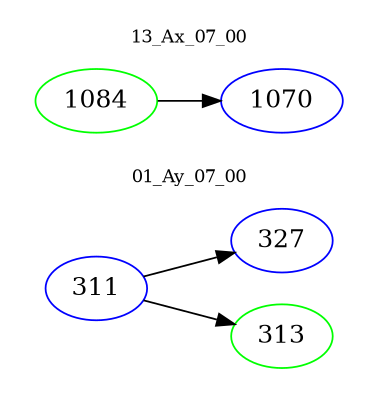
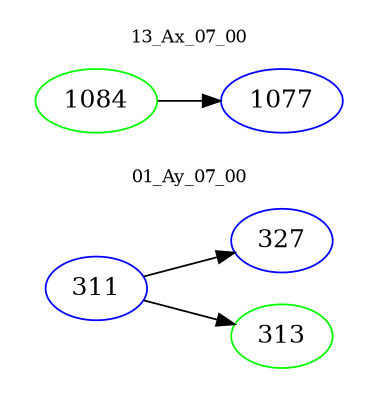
node "1070": label "1070" -> "1077"
